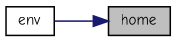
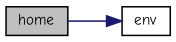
edge "env" -> "home": reversed
